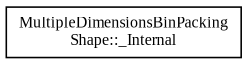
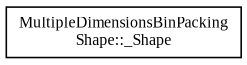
node "MultipleDimensionsBinPacking Shape::_Internal": label "MultipleDimensionsBinPacking Shape::_Internal" -> "MultipleDimensionsBinPacking Shape::_Shape"
